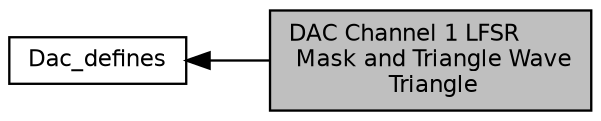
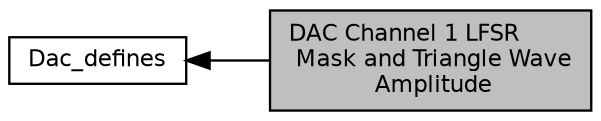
node "DAC Channel 1 LFSR Mask and Triangle Wave Triangle": label "DAC Channel 1 LFSR Mask and Triangle Wave Triangle" -> "DAC Channel 1 LFSR Mask and Triangle Wave Amplitude"
